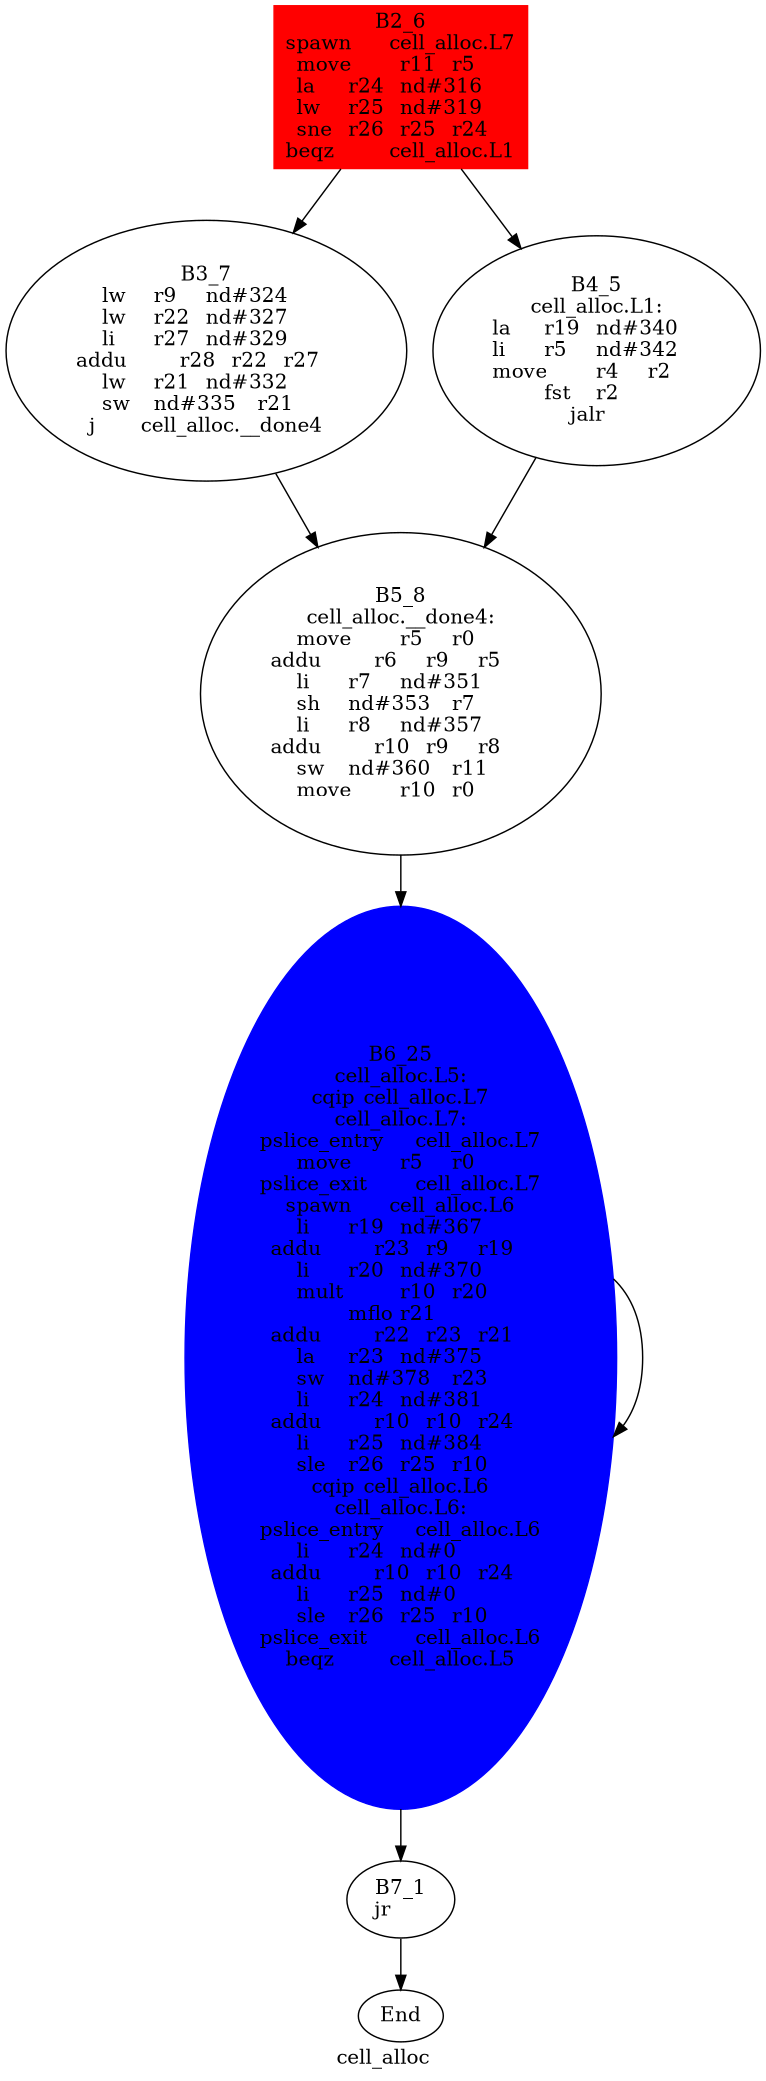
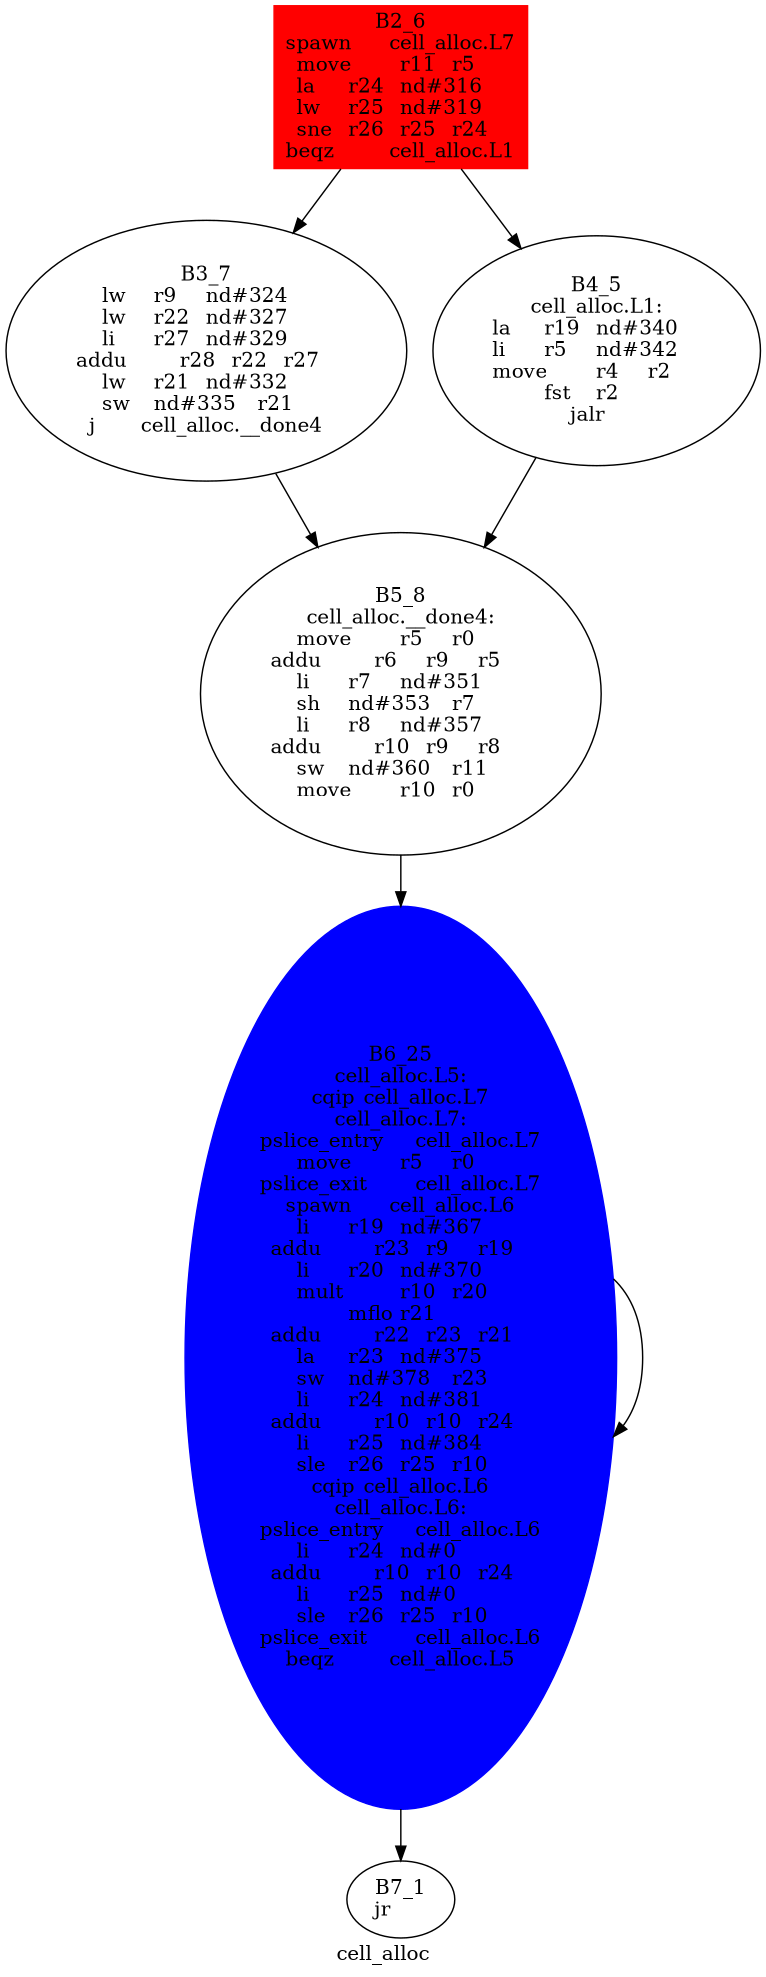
node "End": removed
